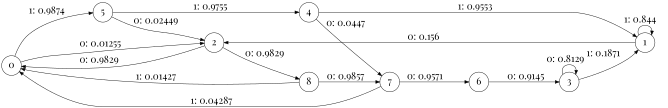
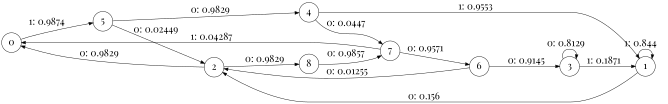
edge "5" -> "4": label "1: 0.9755   " -> "0: 0.9829   "
edge "0" -> "2": now "6" -> "2"
edge "8" -> "0": removed, label "1: 0.01427"
